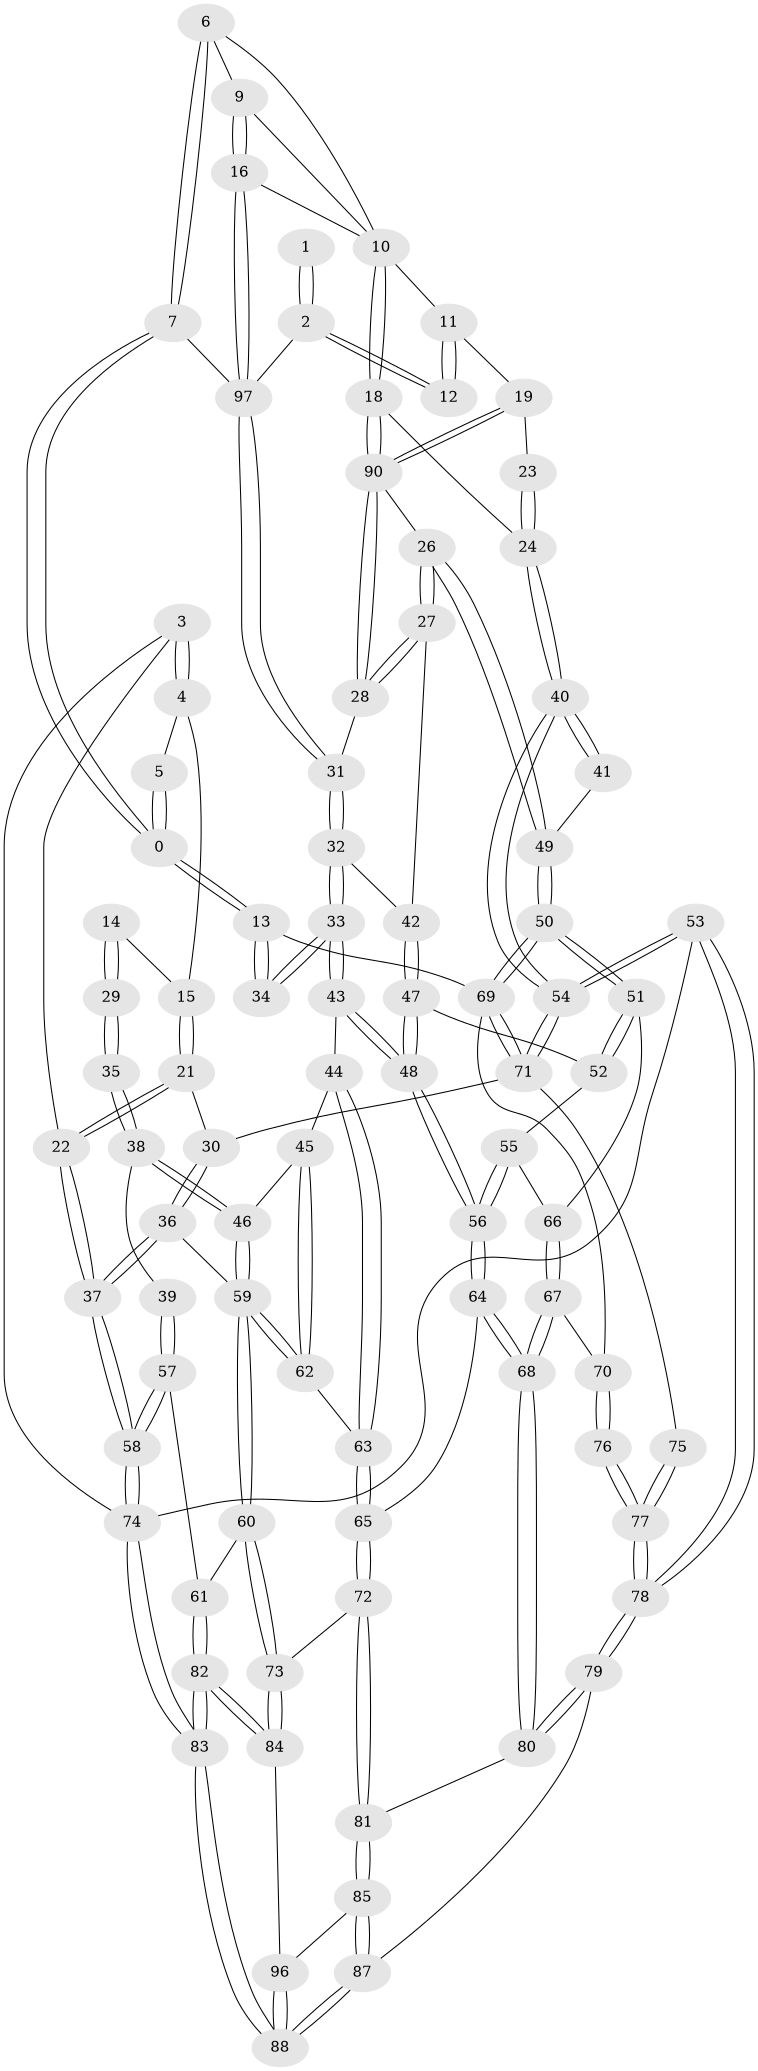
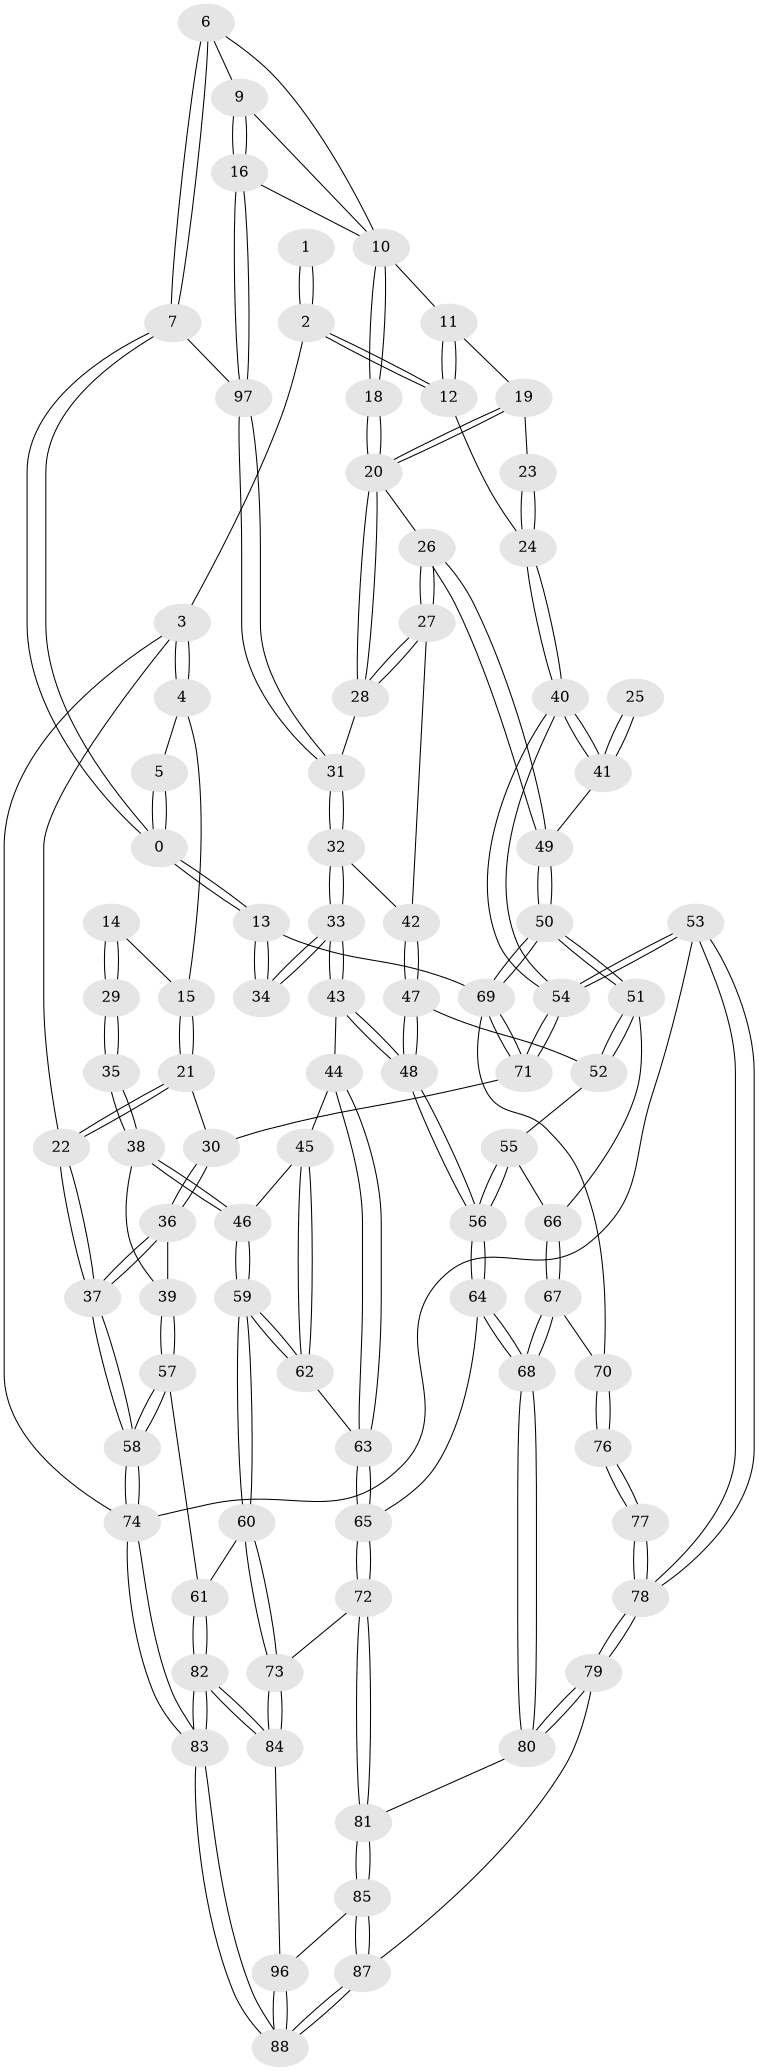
edge "2" -- "97": now "2" -- "3"
node "90": label "90" -> "20"
edge "18" -- "24": now "12" -- "24"
node "25": added
edge "36" -- "59": now "36" -- "39"
node "75": removed
